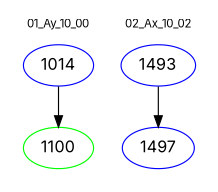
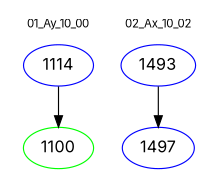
node "1014": label "1014" -> "1114"
